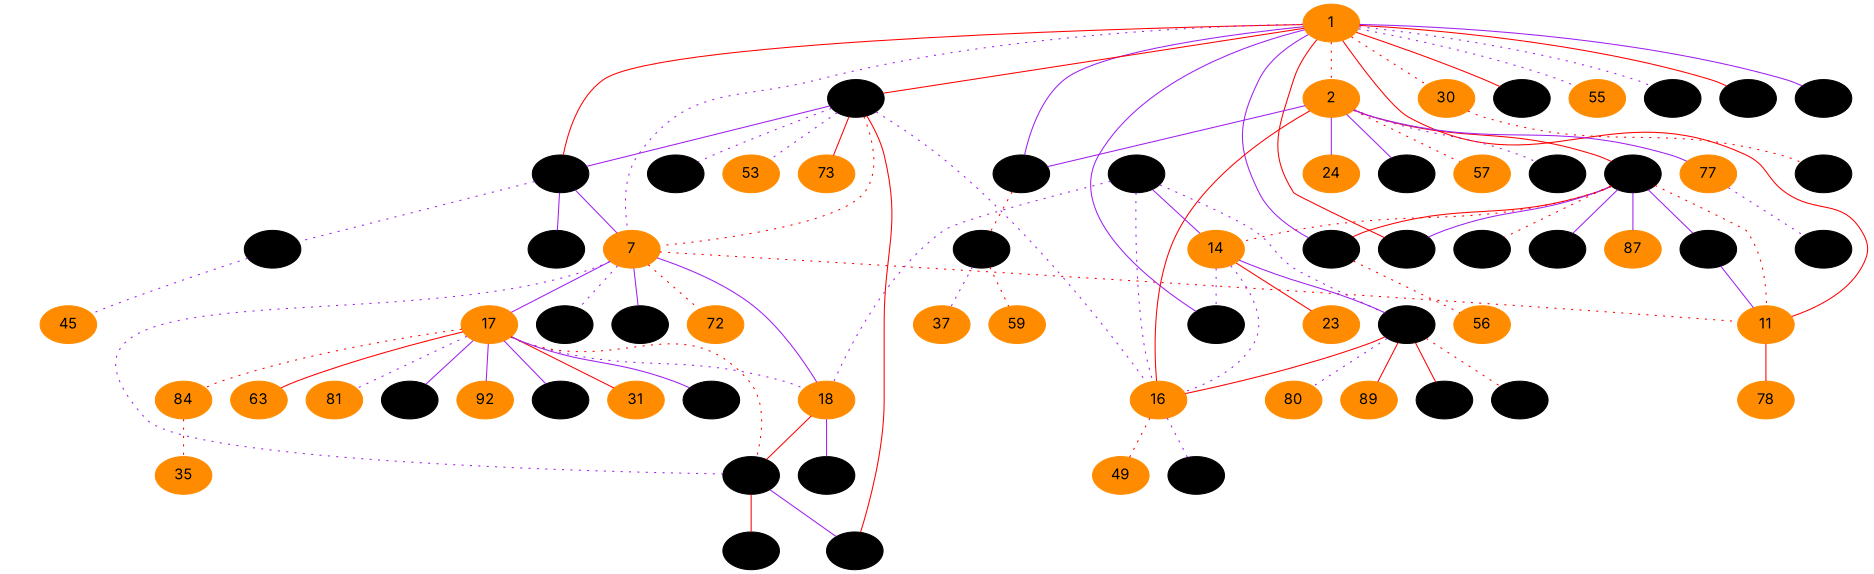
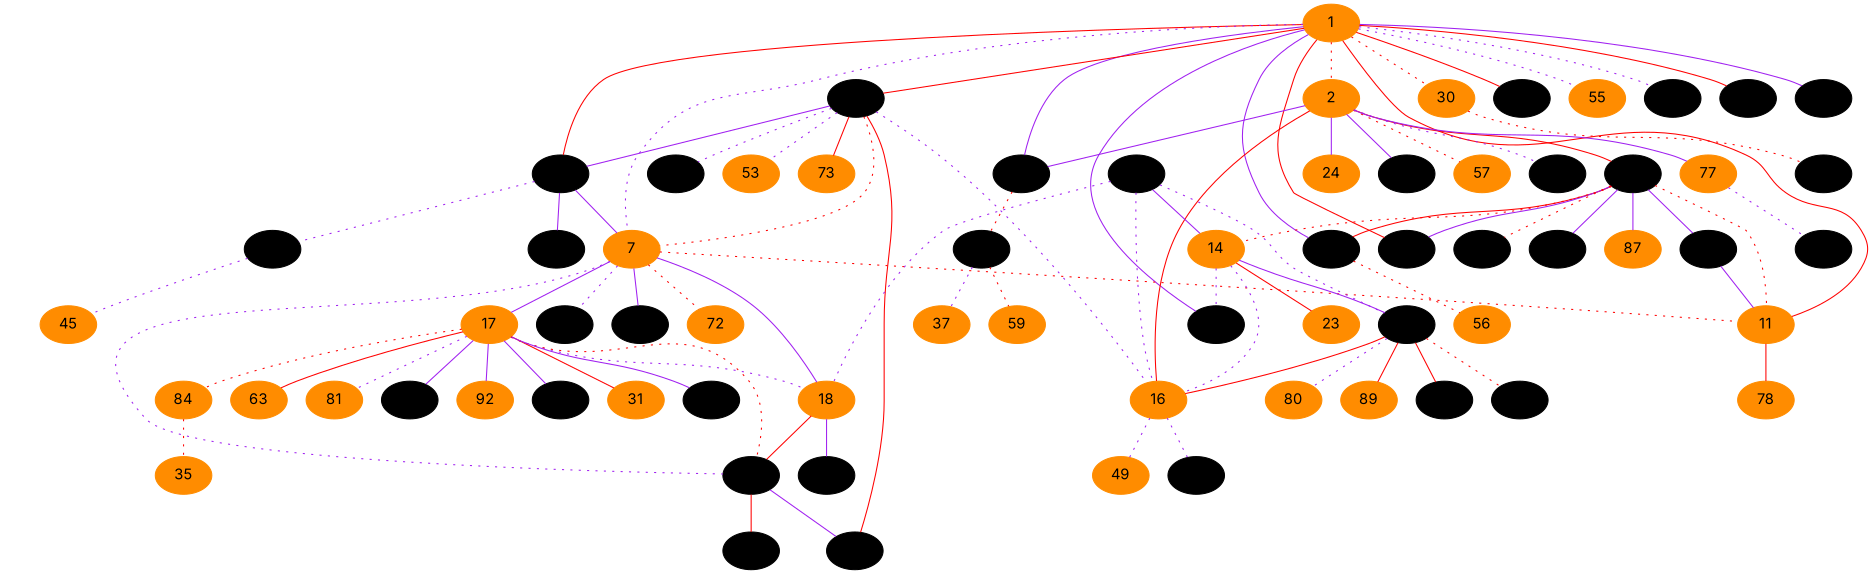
edge "16" -- "49": color red -> purple
